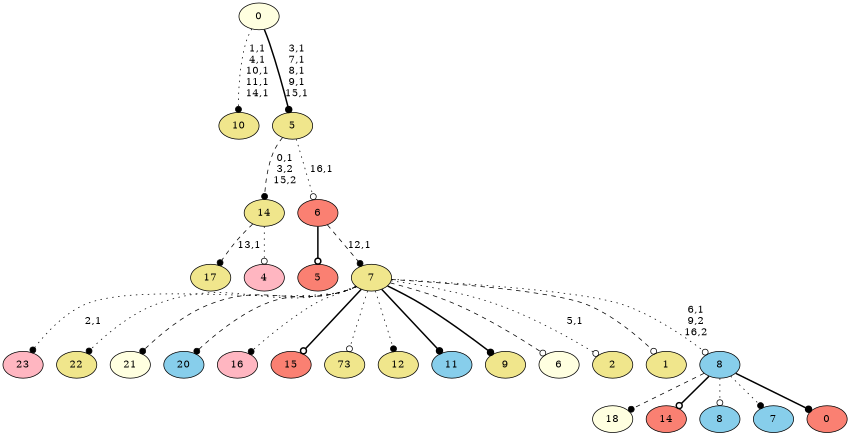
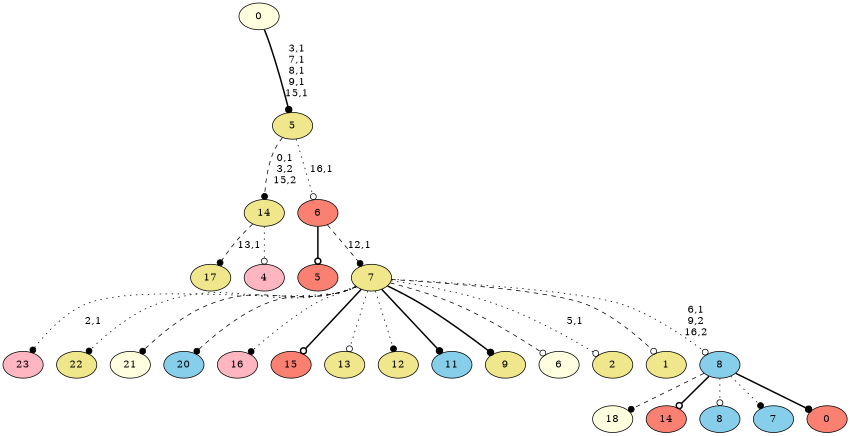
node "10": removed
node "73": label "73" -> "13"
